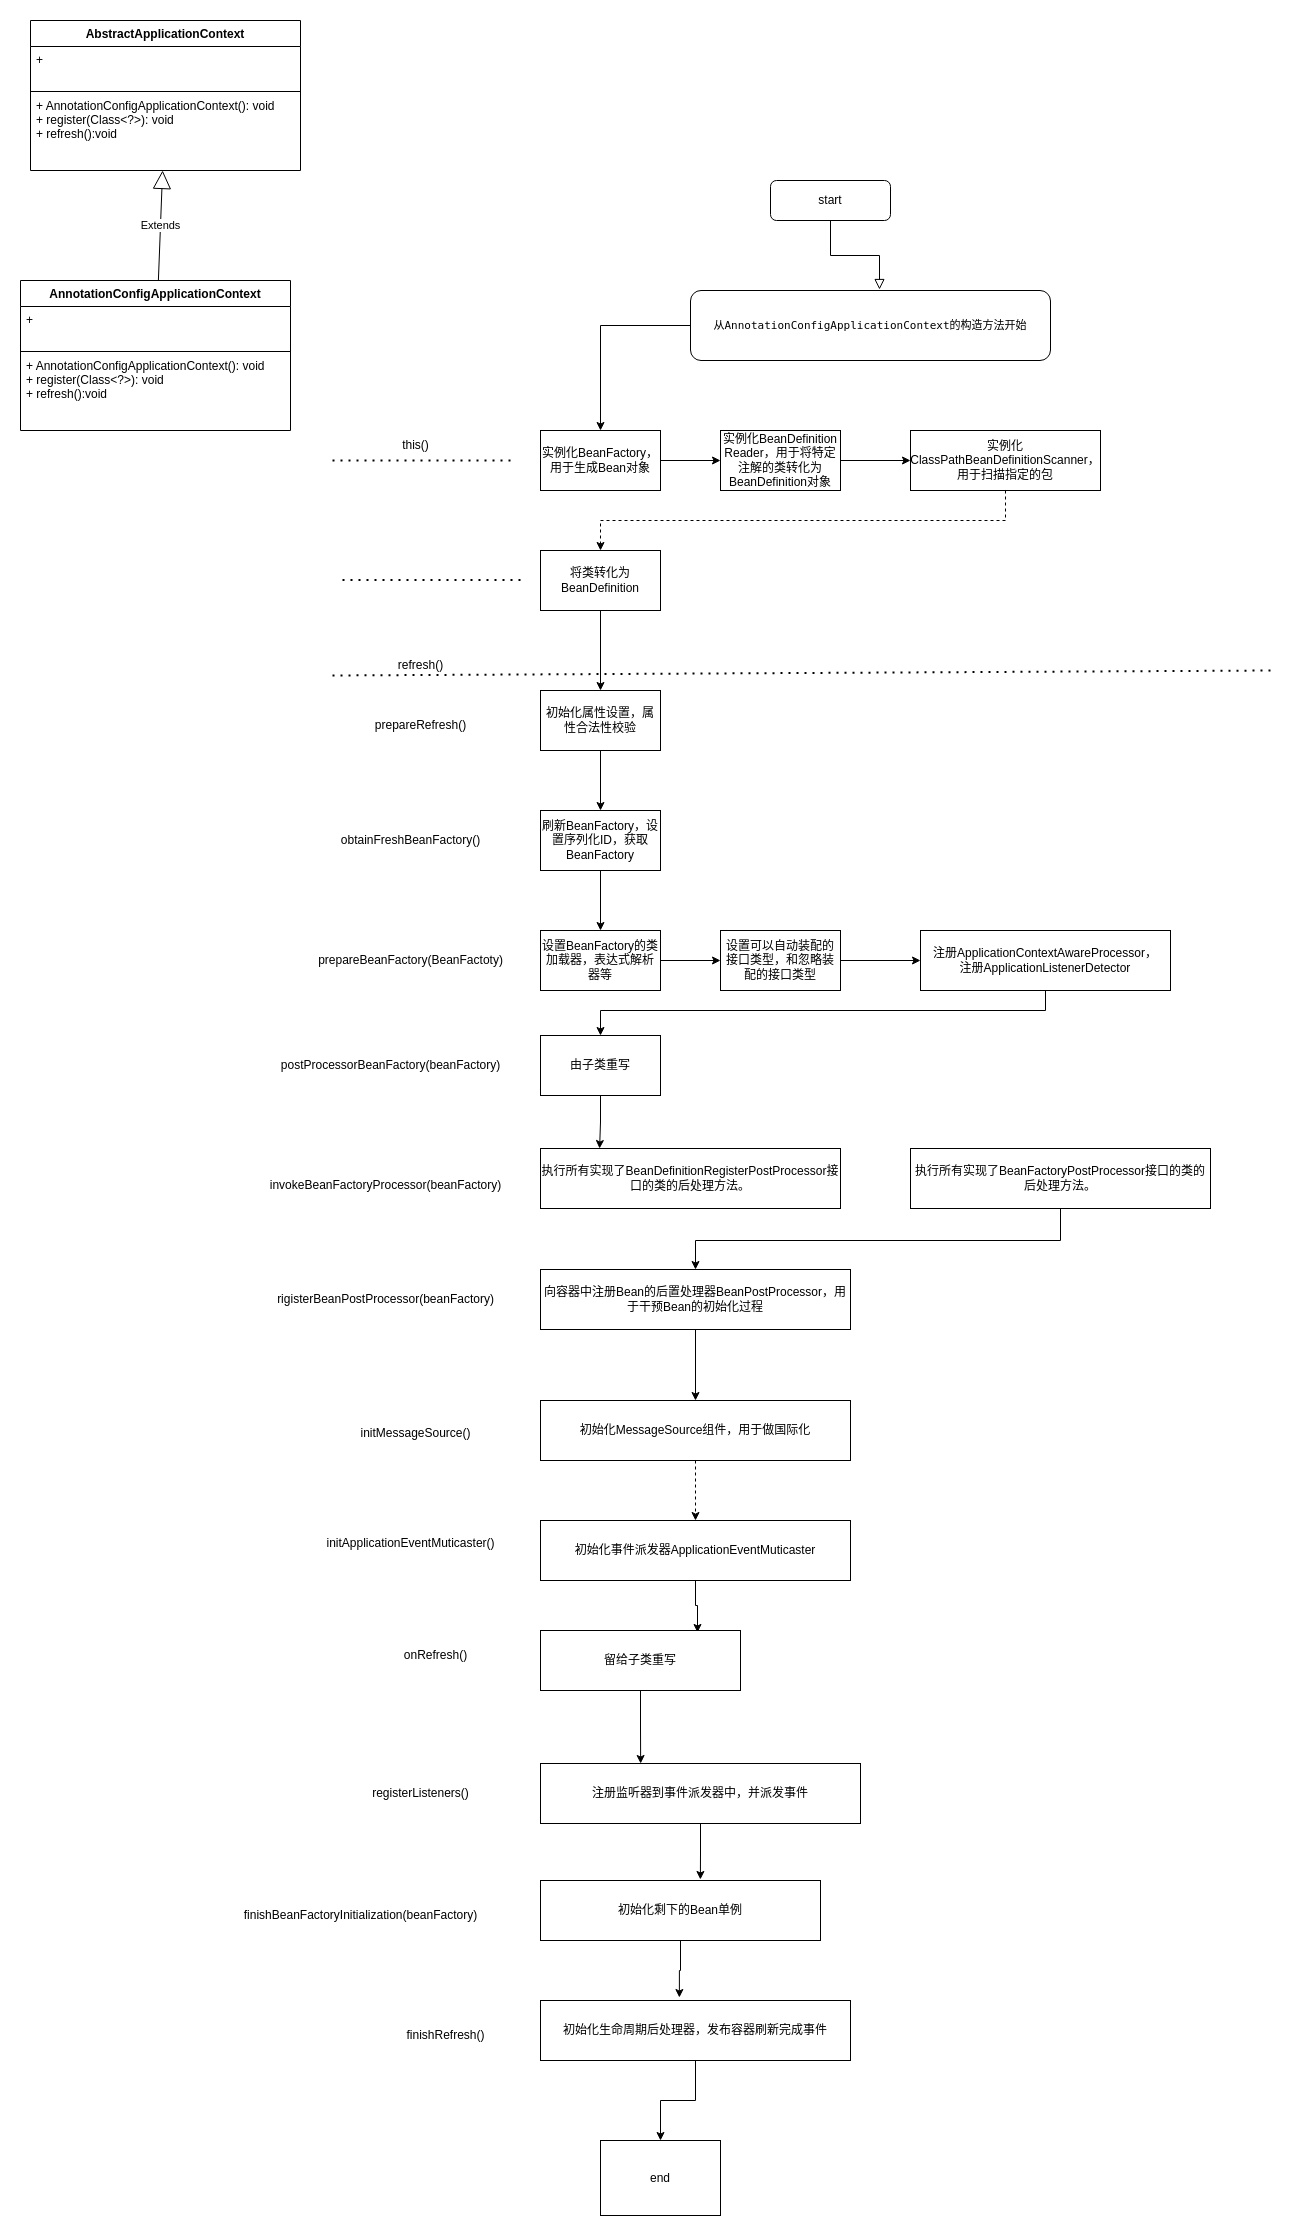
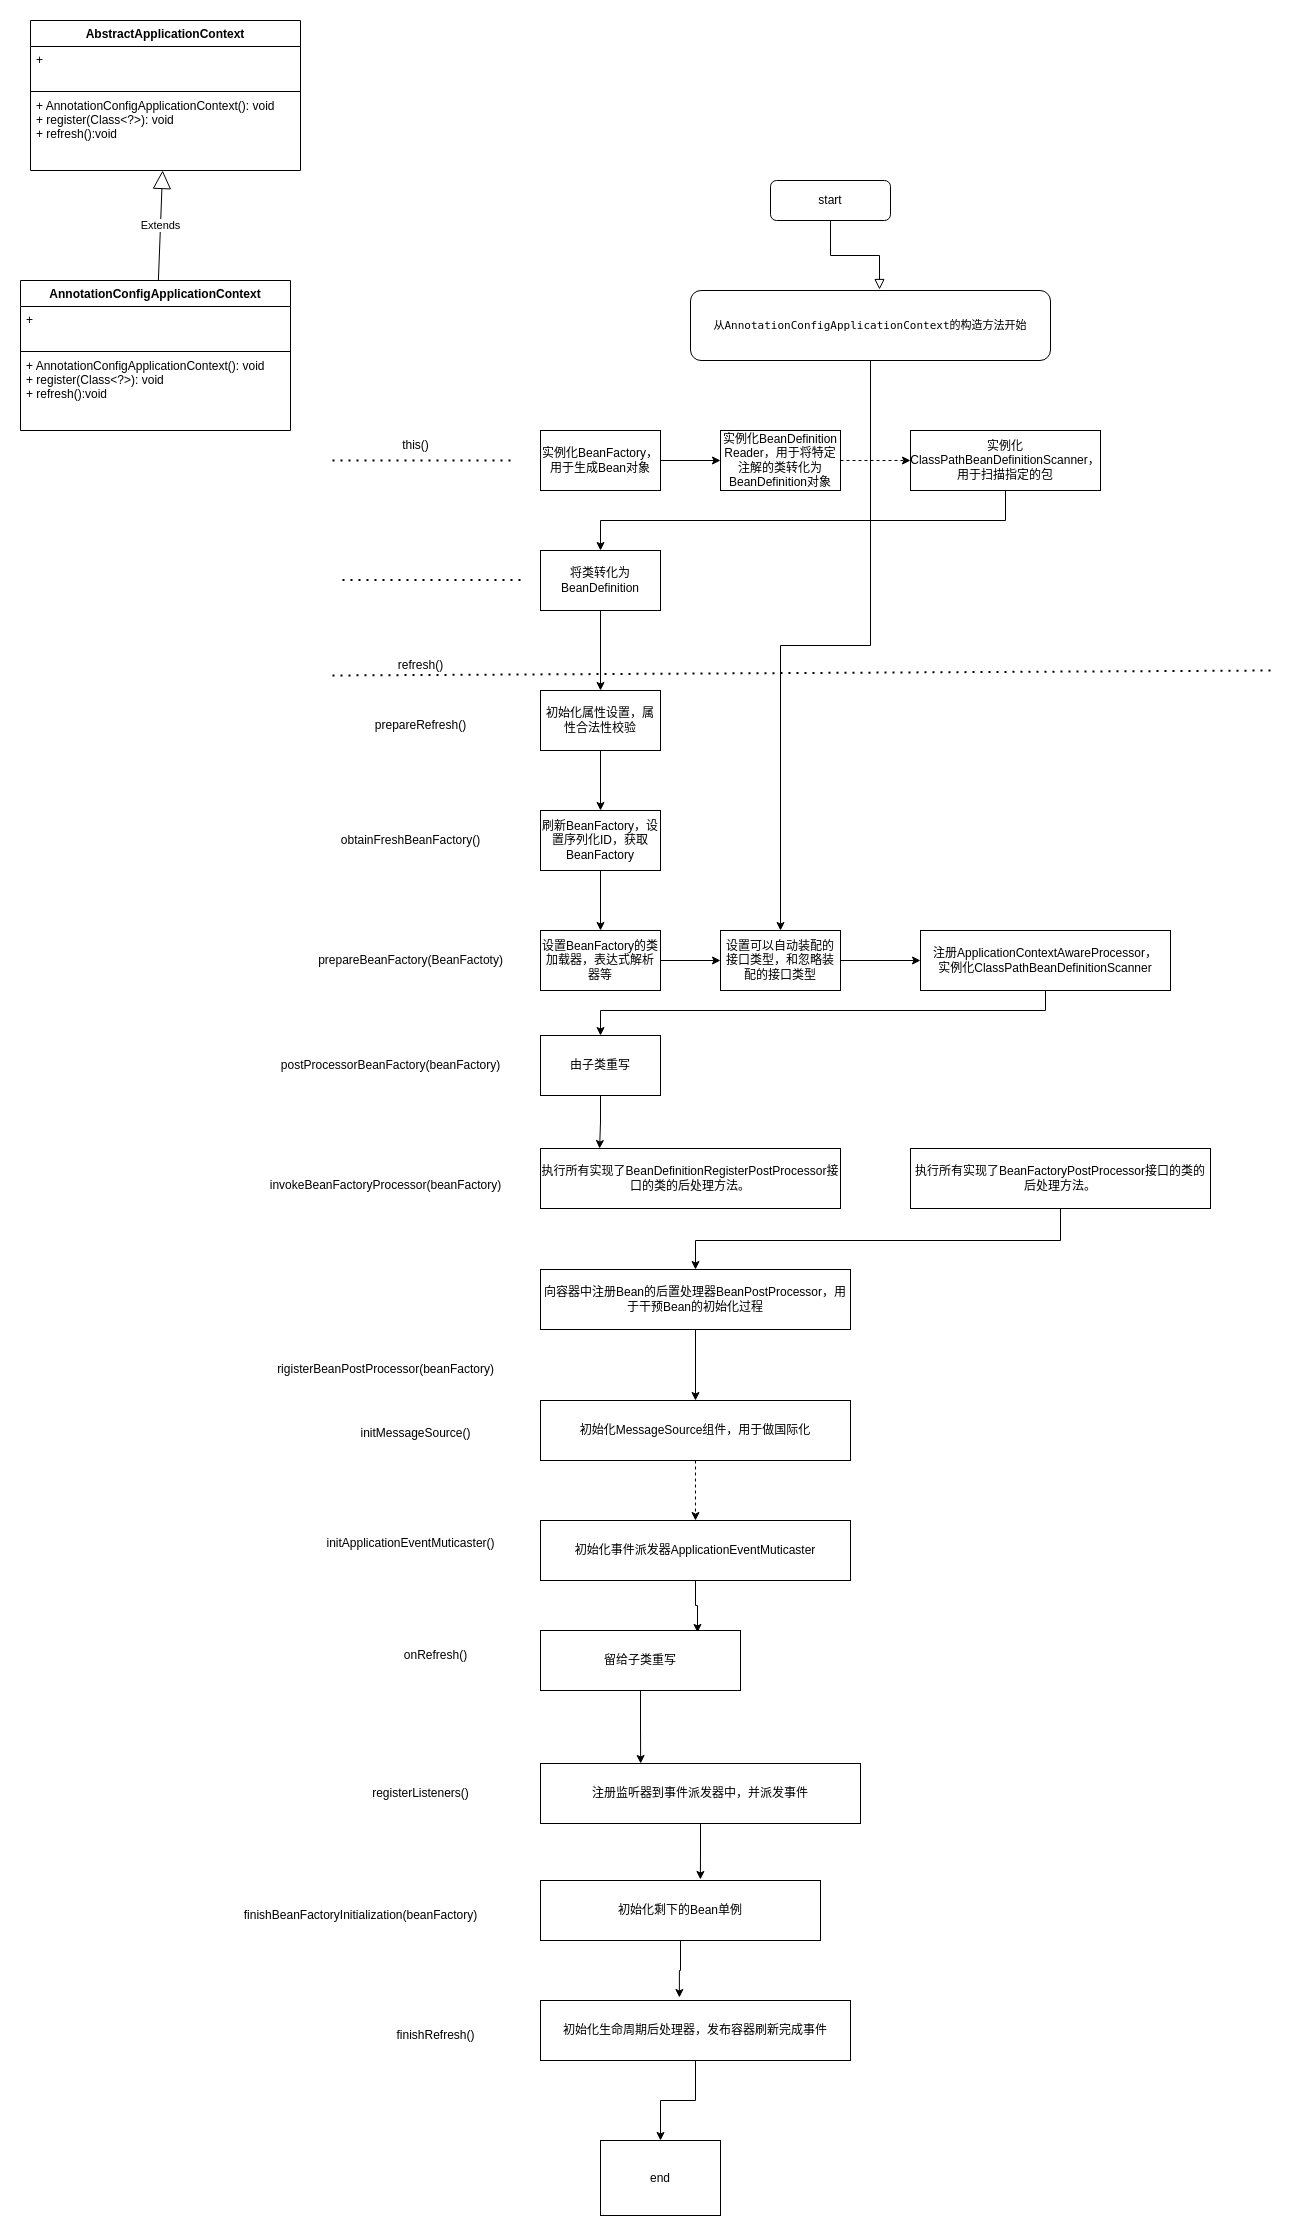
edge "从AnnotationConfigApplicationContext的构造方法开始" -> "实例化BeanFactory，用于生成Bean对象": now "从AnnotationConfigApplicationContext的构造方法开始" -> "设置可以自动装配的接口类型，和忽略装配的接口类型"
edge "实例化BeanDefinition Reader，用于将特定注解的类转化为BeanDefinition对象" -> "实例化ClassPathBeanDefinitionScanner，用于扫描指定的包": style solid -> dashed
edge "实例化ClassPathBeanDefinitionScanner，用于扫描指定的包" -> "将类转化为BeanDefinition": style dashed -> solid
node "注册ApplicationContextAwareProcessor， 注册ApplicationListenerDetector": label "注册ApplicationContextAwareProcessor， 注册ApplicationListenerDetector" -> "注册ApplicationContextAwareProcessor， 实例化ClassPathBeanDefinitionScanner"
node "rigisterBeanPostProcessor(beanFactory)": moved (386, 1300) -> (386, 1370)
node "finishRefresh()": moved (446, 2036) -> (436, 2036)
